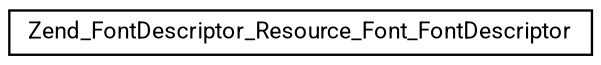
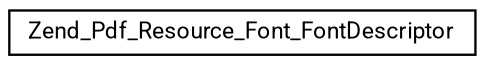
node "Zend_FontDescriptor_Resource_Font_FontDescriptor": label "Zend_FontDescriptor_Resource_Font_FontDescriptor" -> "Zend_Pdf_Resource_Font_FontDescriptor"
